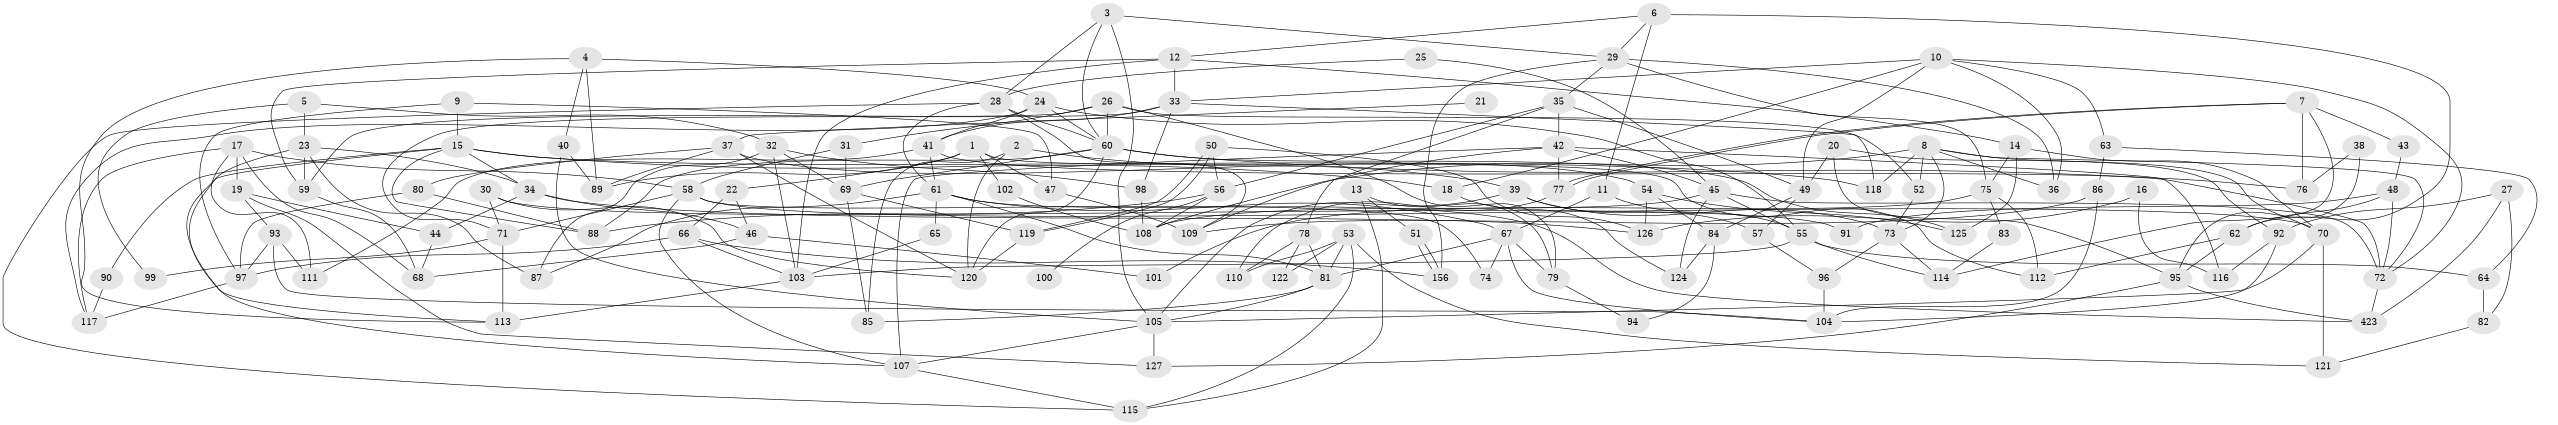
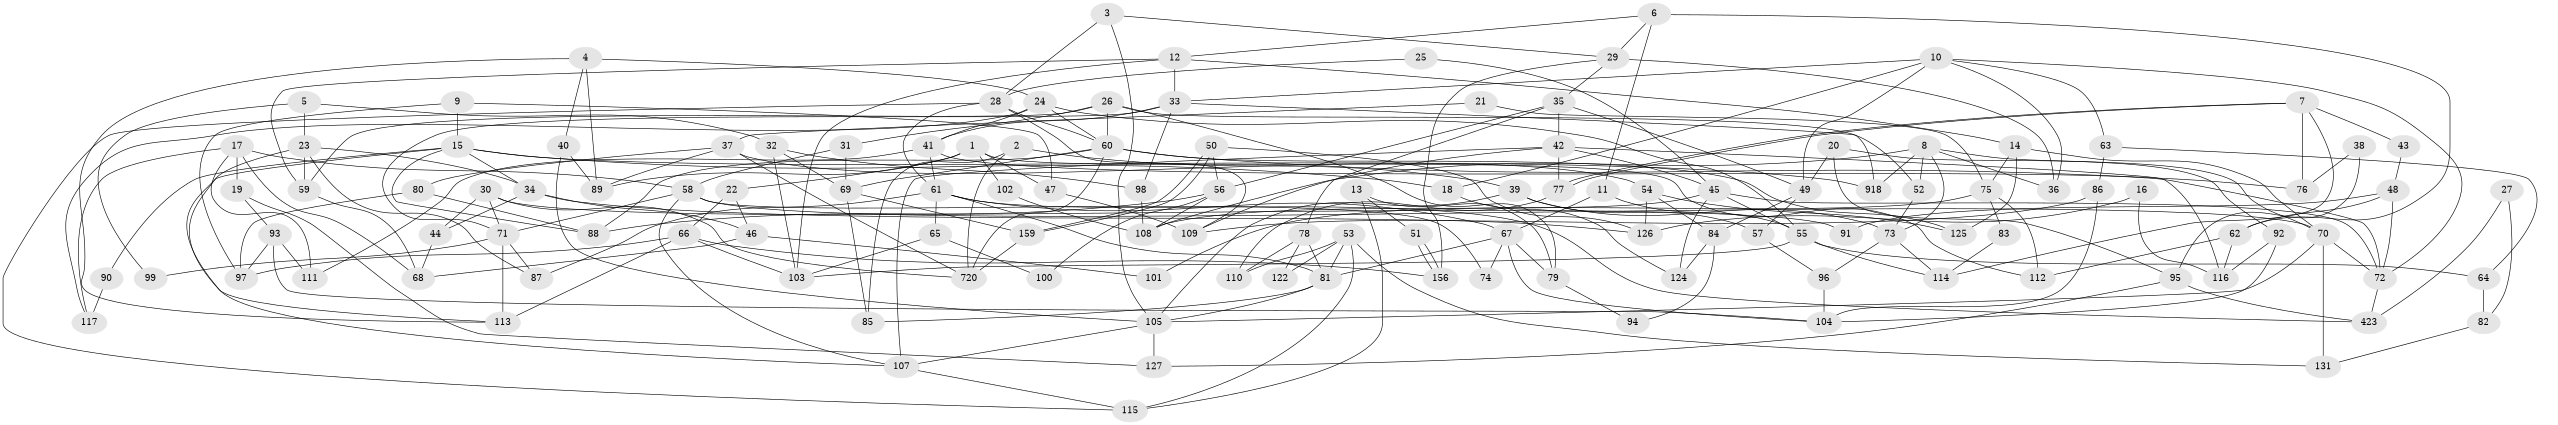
edge "3" -- "60": removed
edge "29" -- "75": now "21" -- "75"
edge "8" -- "72": now "70" -- "72"
edge "32" -- "87": now "71" -- "87"
node "118": label "118" -> "918"
edge "27" -- "92": removed
edge "19" -- "44": now "30" -- "44"
node "119": label "119" -> "159"
edge "65" -- "100": added
edge "62" -- "95": now "62" -- "116"
node "120": label "120" -> "720"
edge "97" -- "117": removed
edge "103" -- "113": now "66" -- "113"
node "121": label "121" -> "131"
